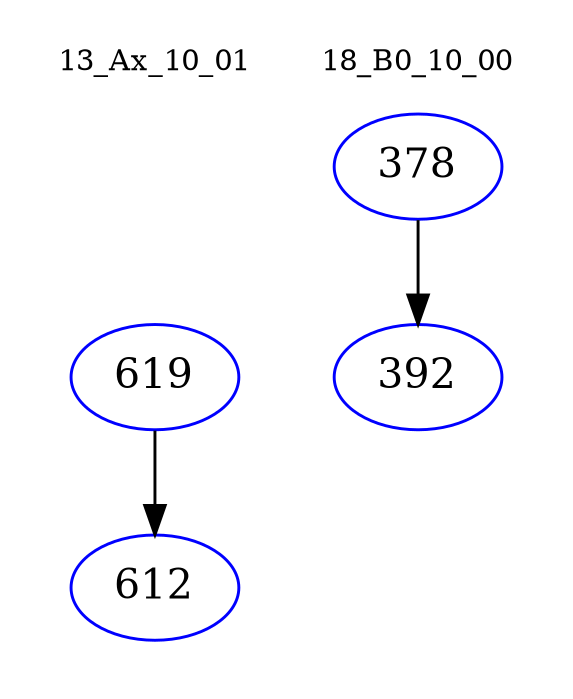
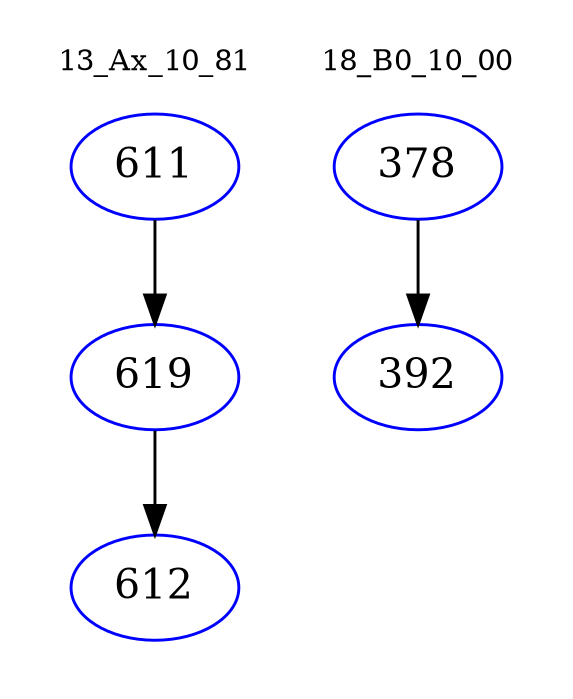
cluster "13_Ax_10_01": label "13_Ax_10_01" -> "13_Ax_10_81"
node "611": added
